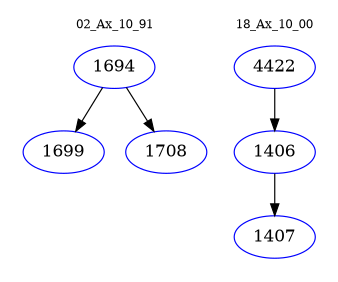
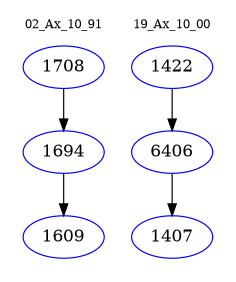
cluster "18_Ax_10_00": label "18_Ax_10_00" -> "19_Ax_10_00"
node "4422": label "4422" -> "1422"
edge "1694" -> "1708": reversed
node "1699": label "1699" -> "1609"
node "1406": label "1406" -> "6406"
